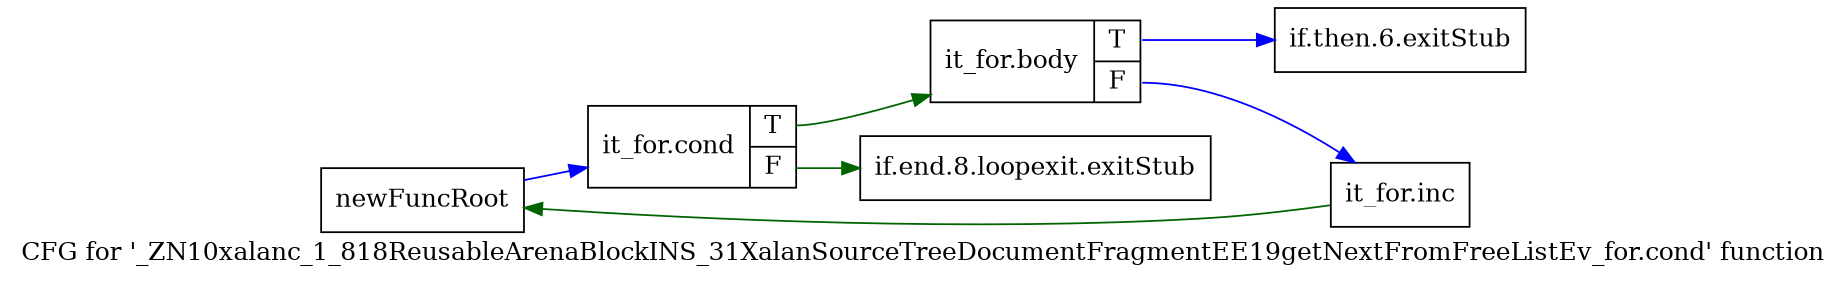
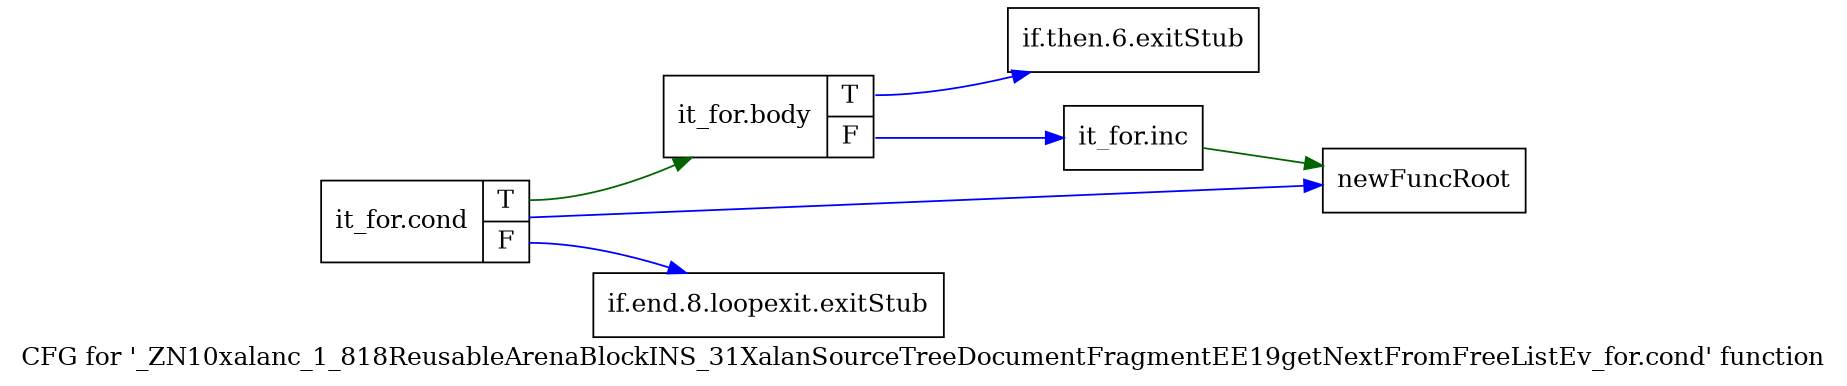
edge "it_for.cond" -> "if.end.8.loopexit.exitStub": color darkgreen -> blue
edge "newFuncRoot" -> "it_for.cond": reversed
